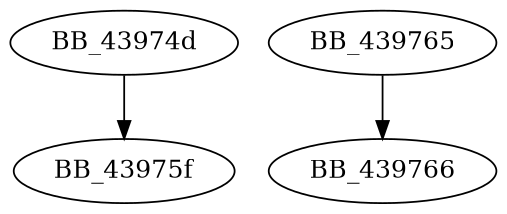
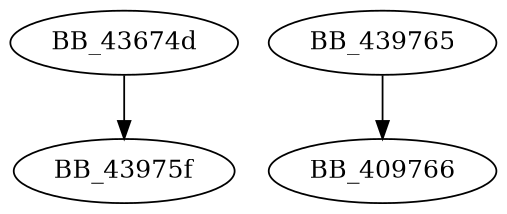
node "BB_43974d": label "BB_43974d" -> "BB_43674d"
node "BB_439766": label "BB_439766" -> "BB_409766"
